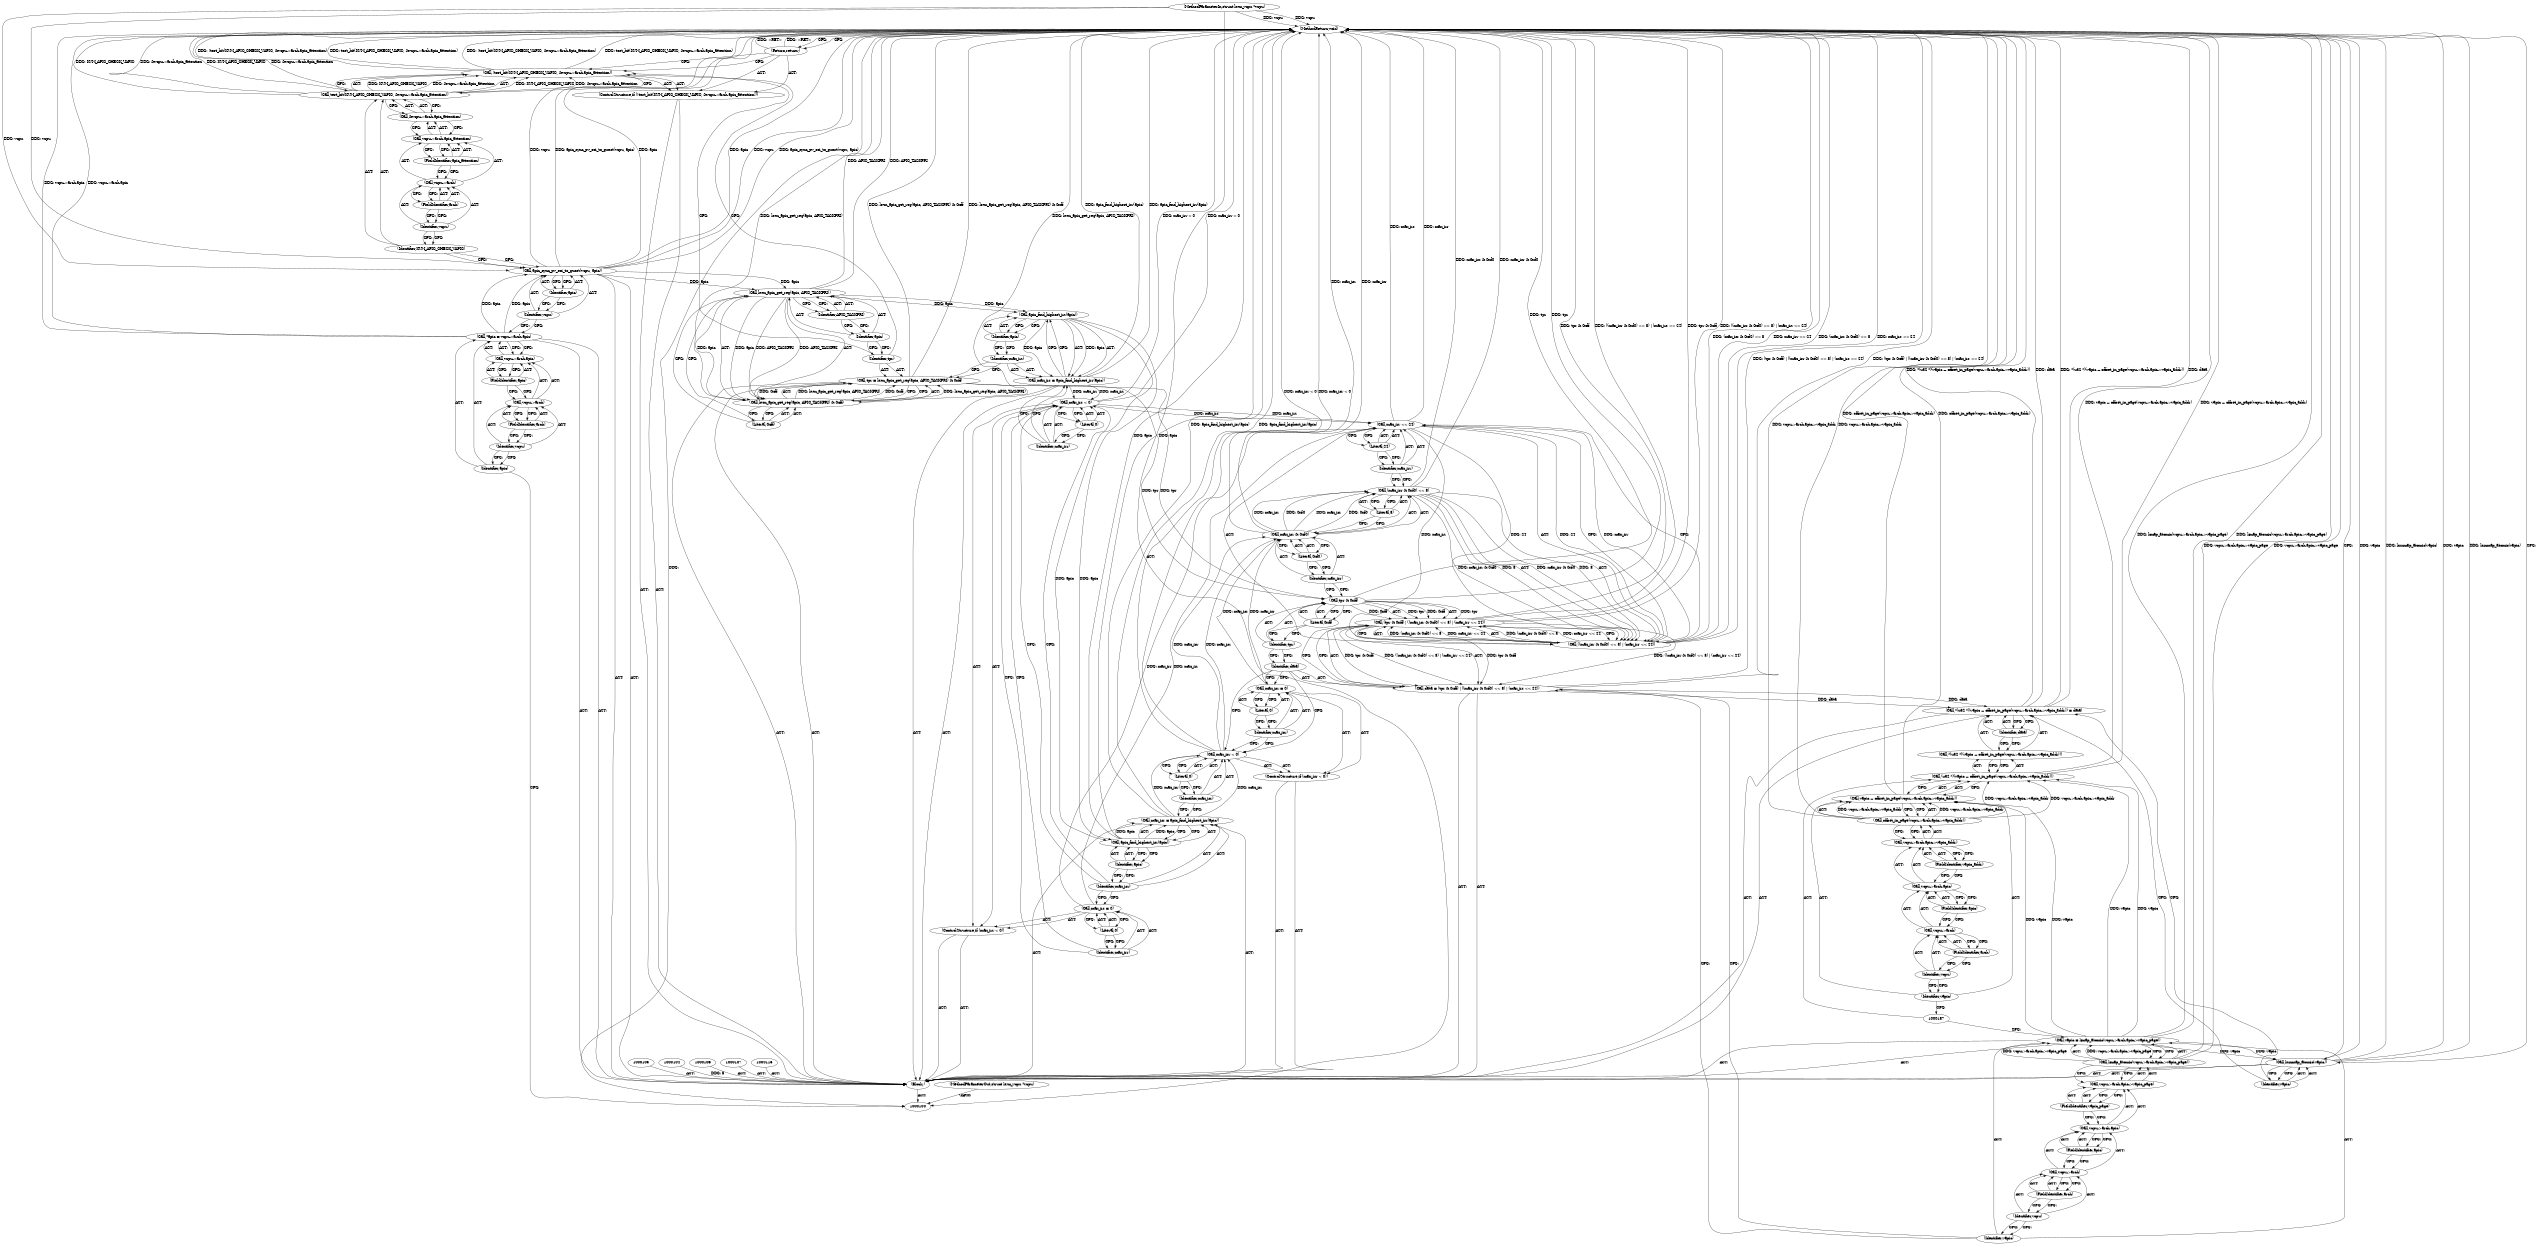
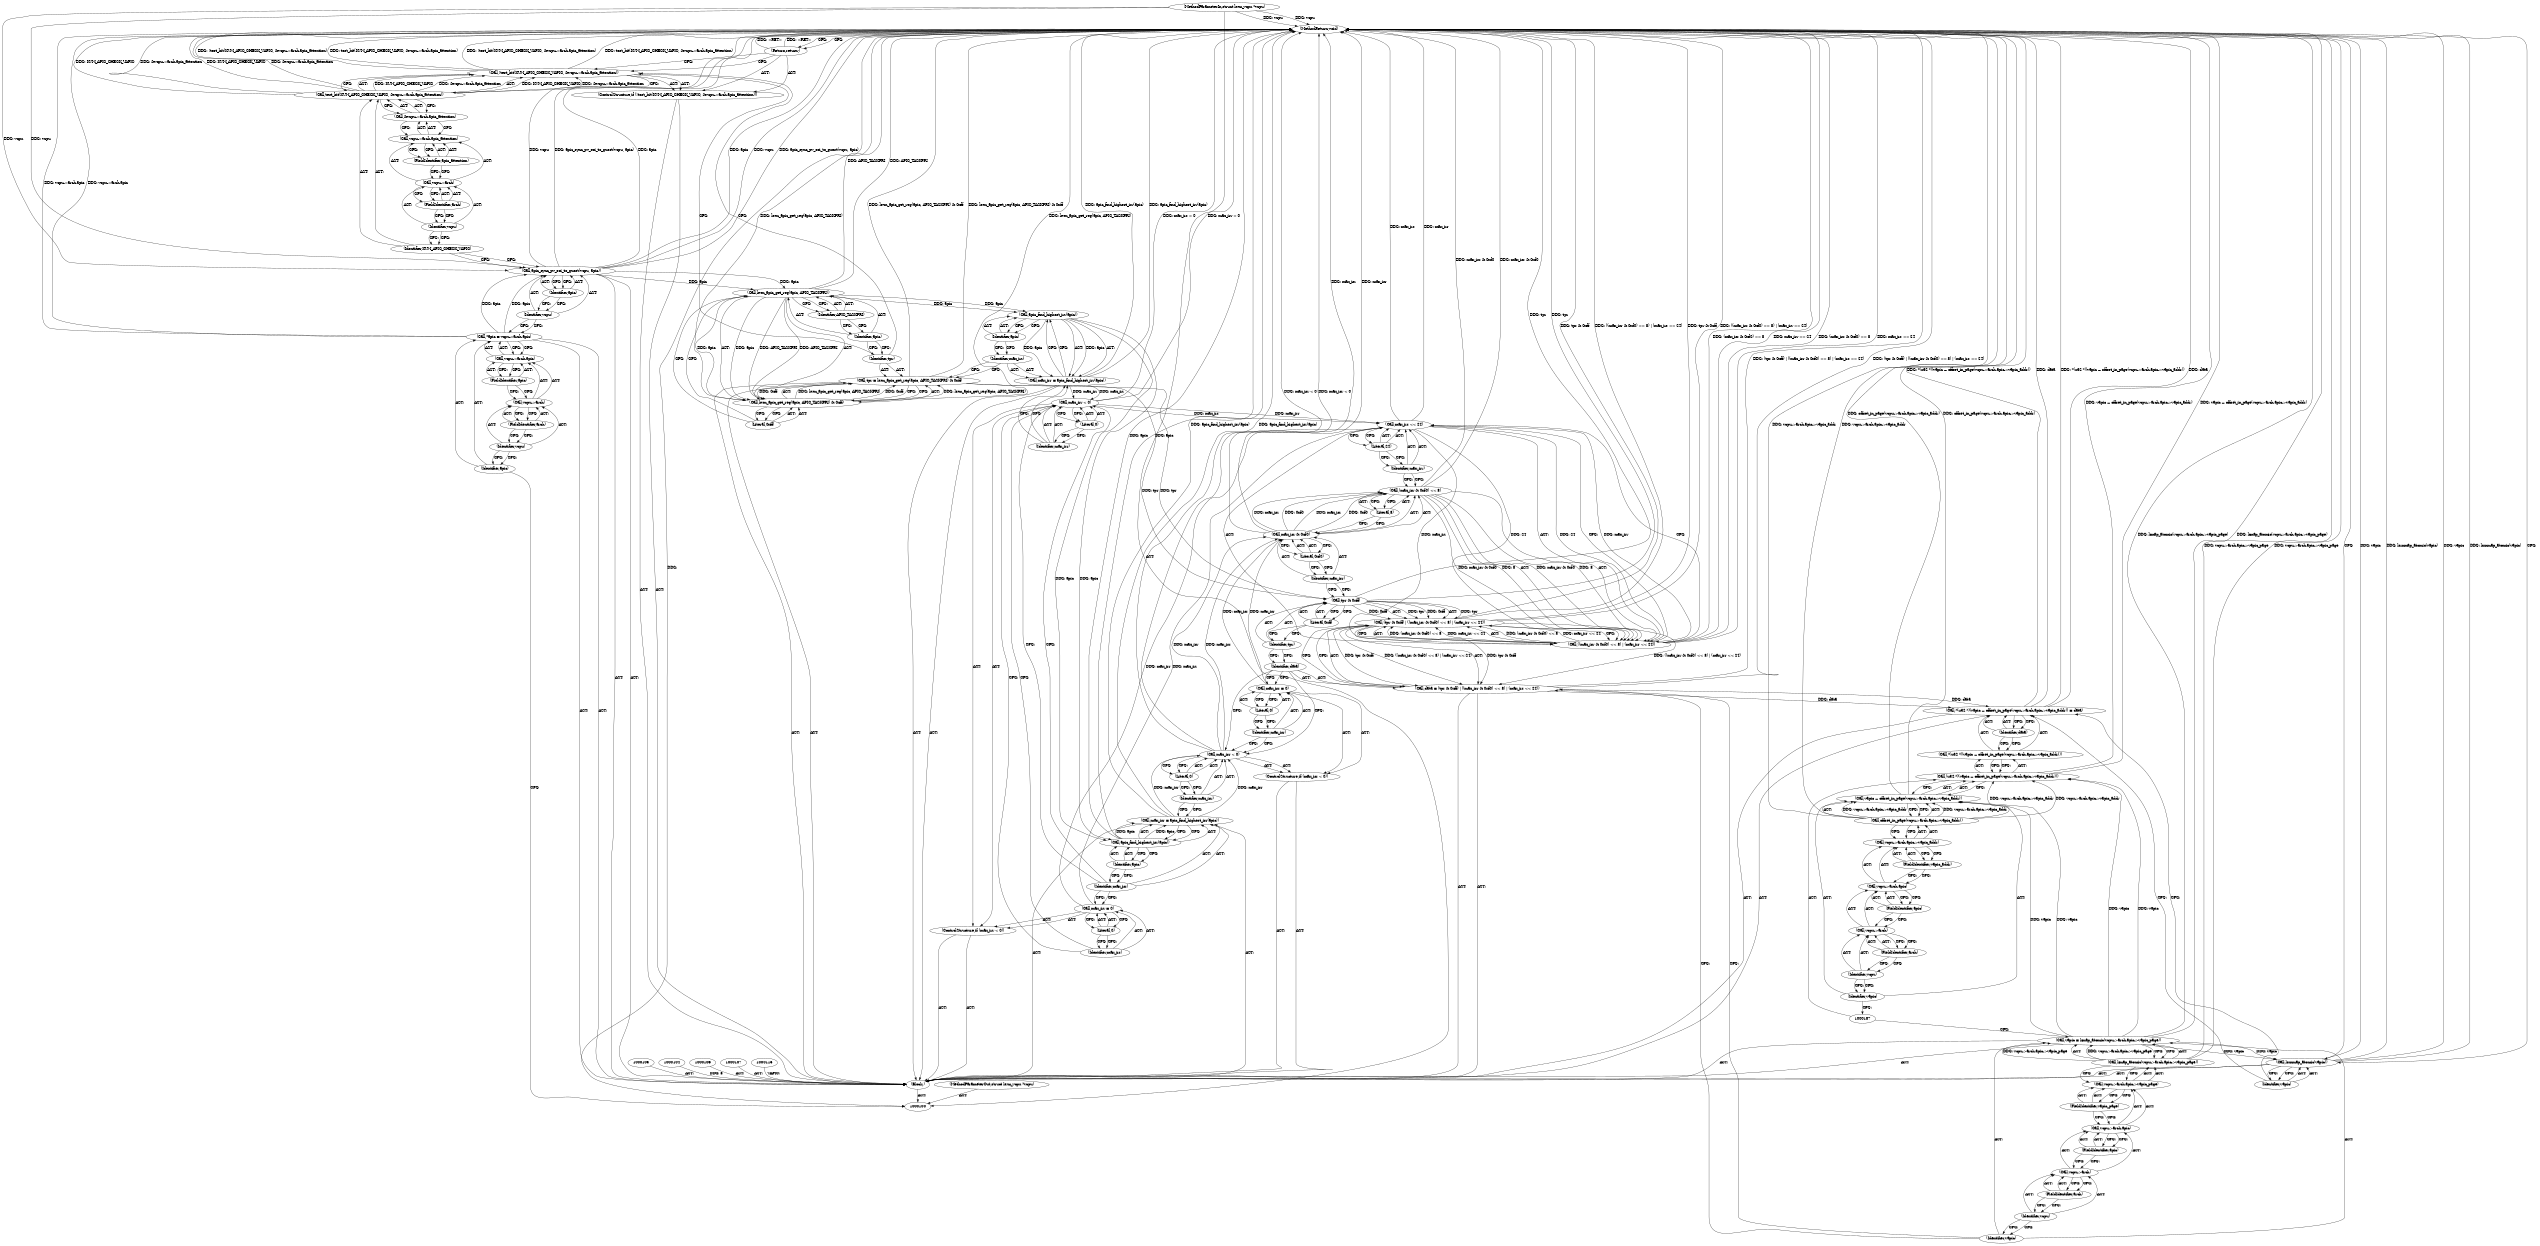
edge "1000115" -> "(Block,)": label "AST: " -> "VAPIC: "
edge "(MethodParameterOut,struct kvm_vcpu *vcpu)" -> "1000100": label "VAPIC: " -> "AST: "
